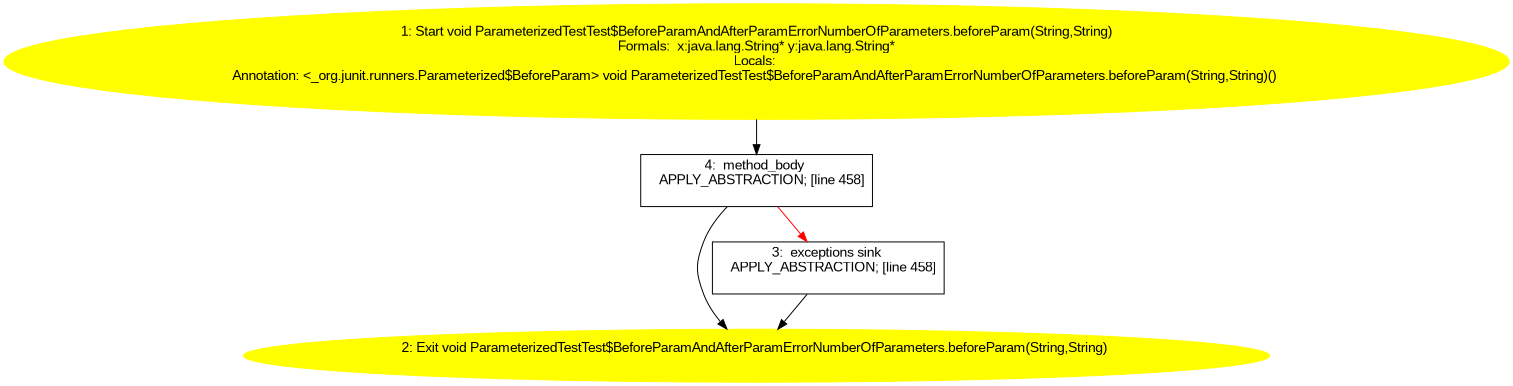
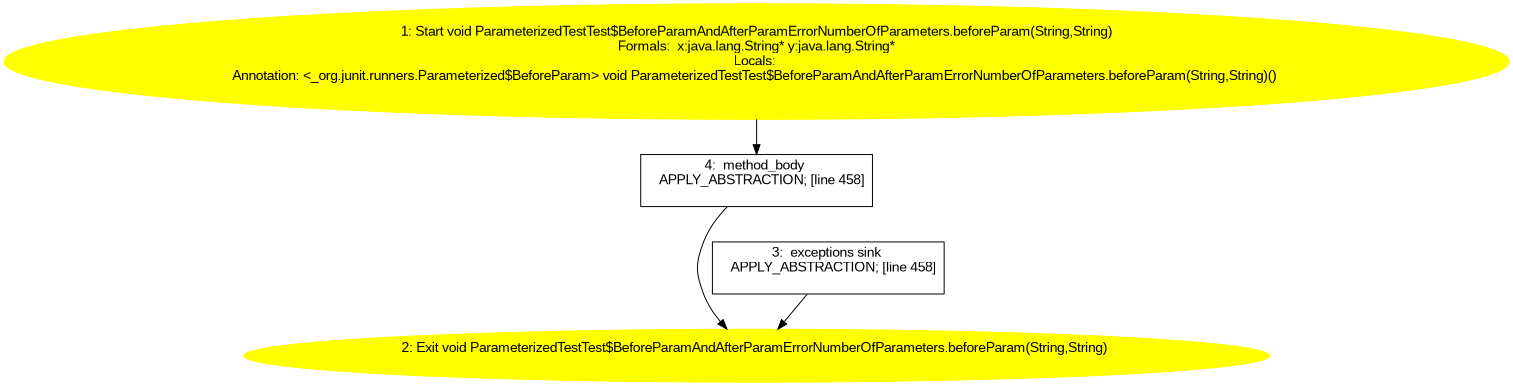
edge "4:  method_body APPLY_ABSTRACTION; [line 458]" -> "3:  exceptions sink APPLY_ABSTRACTION; [line 458]": removed
